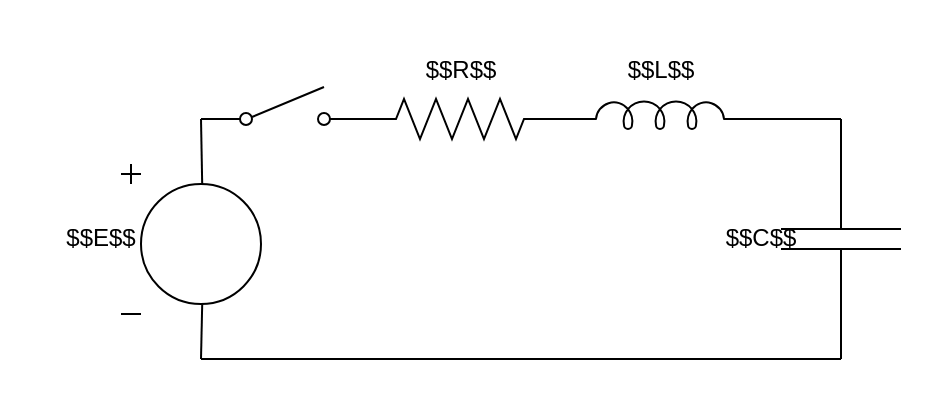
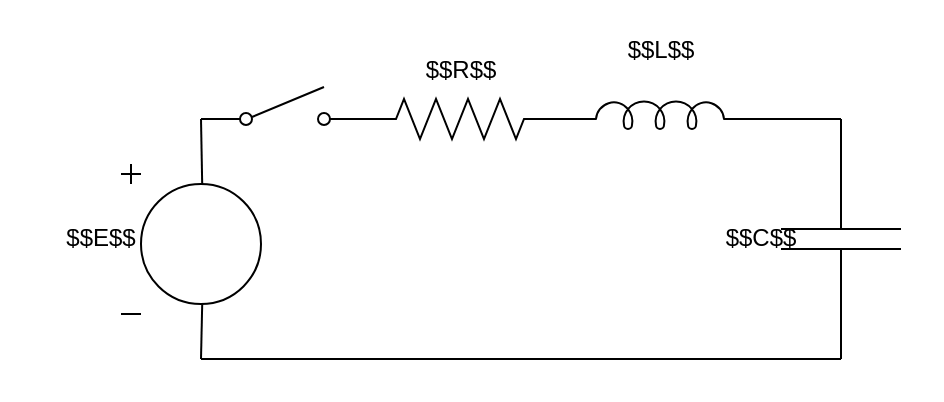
node "$$L$$": moved (660, 71) -> (660, 51)
